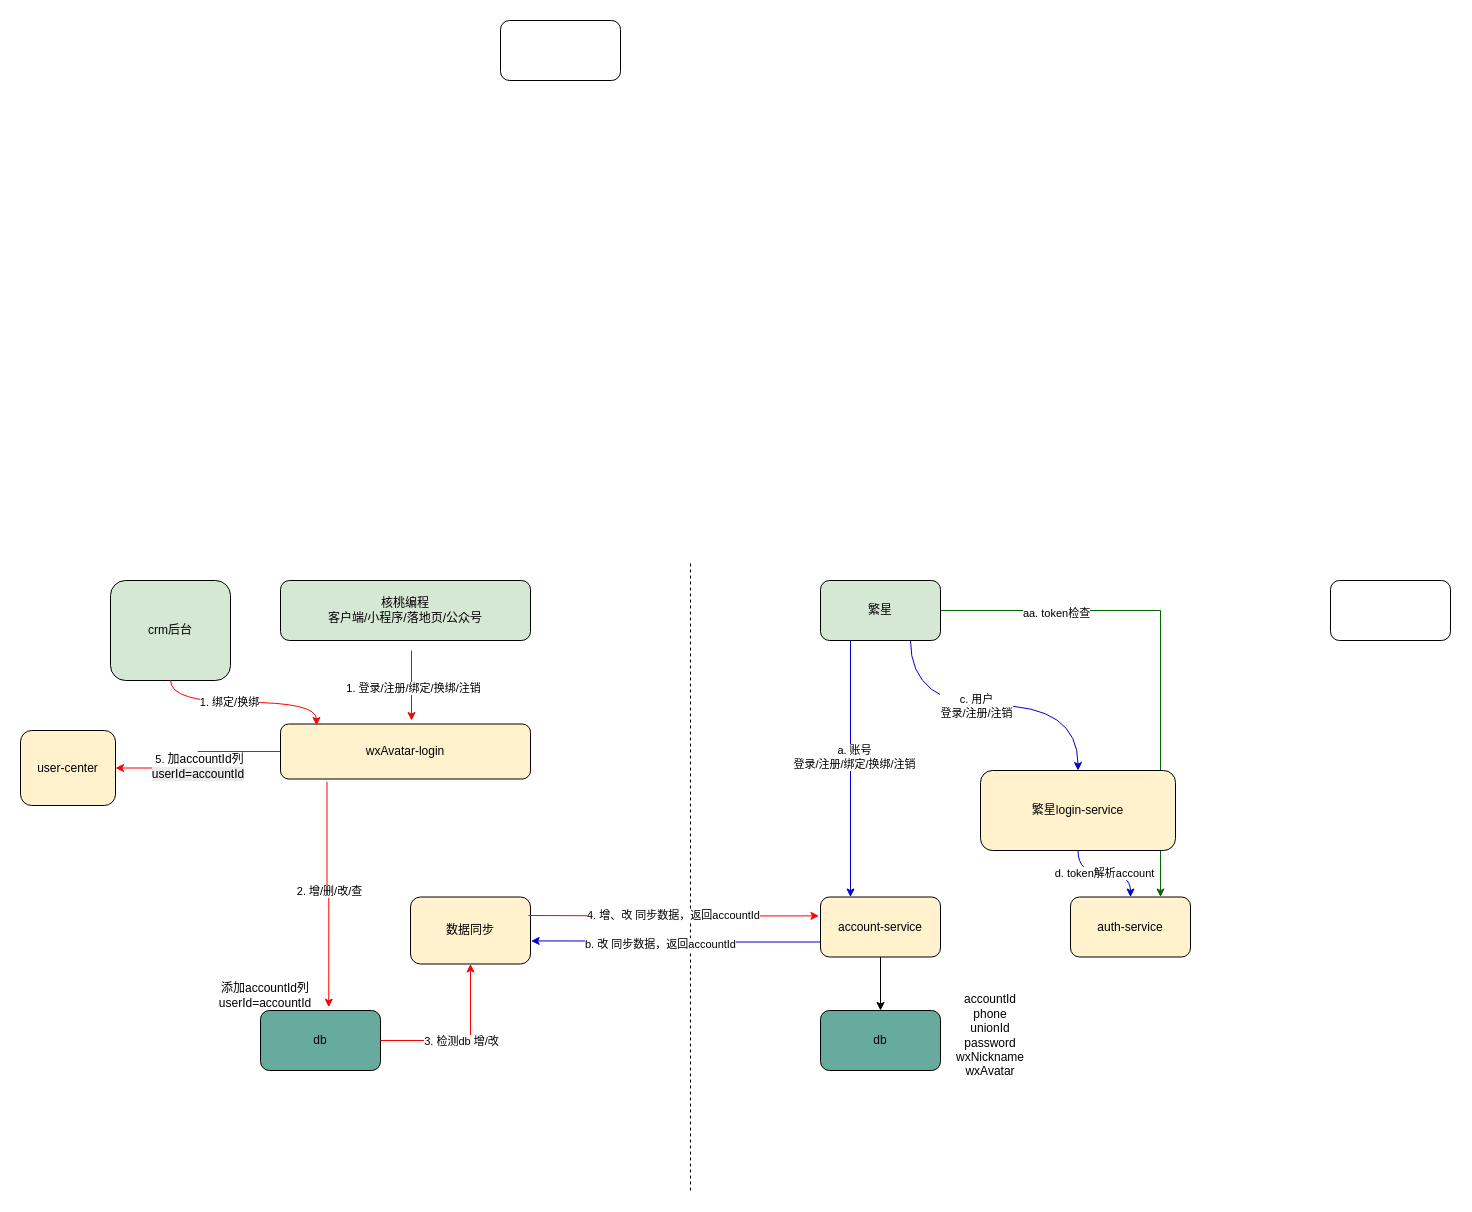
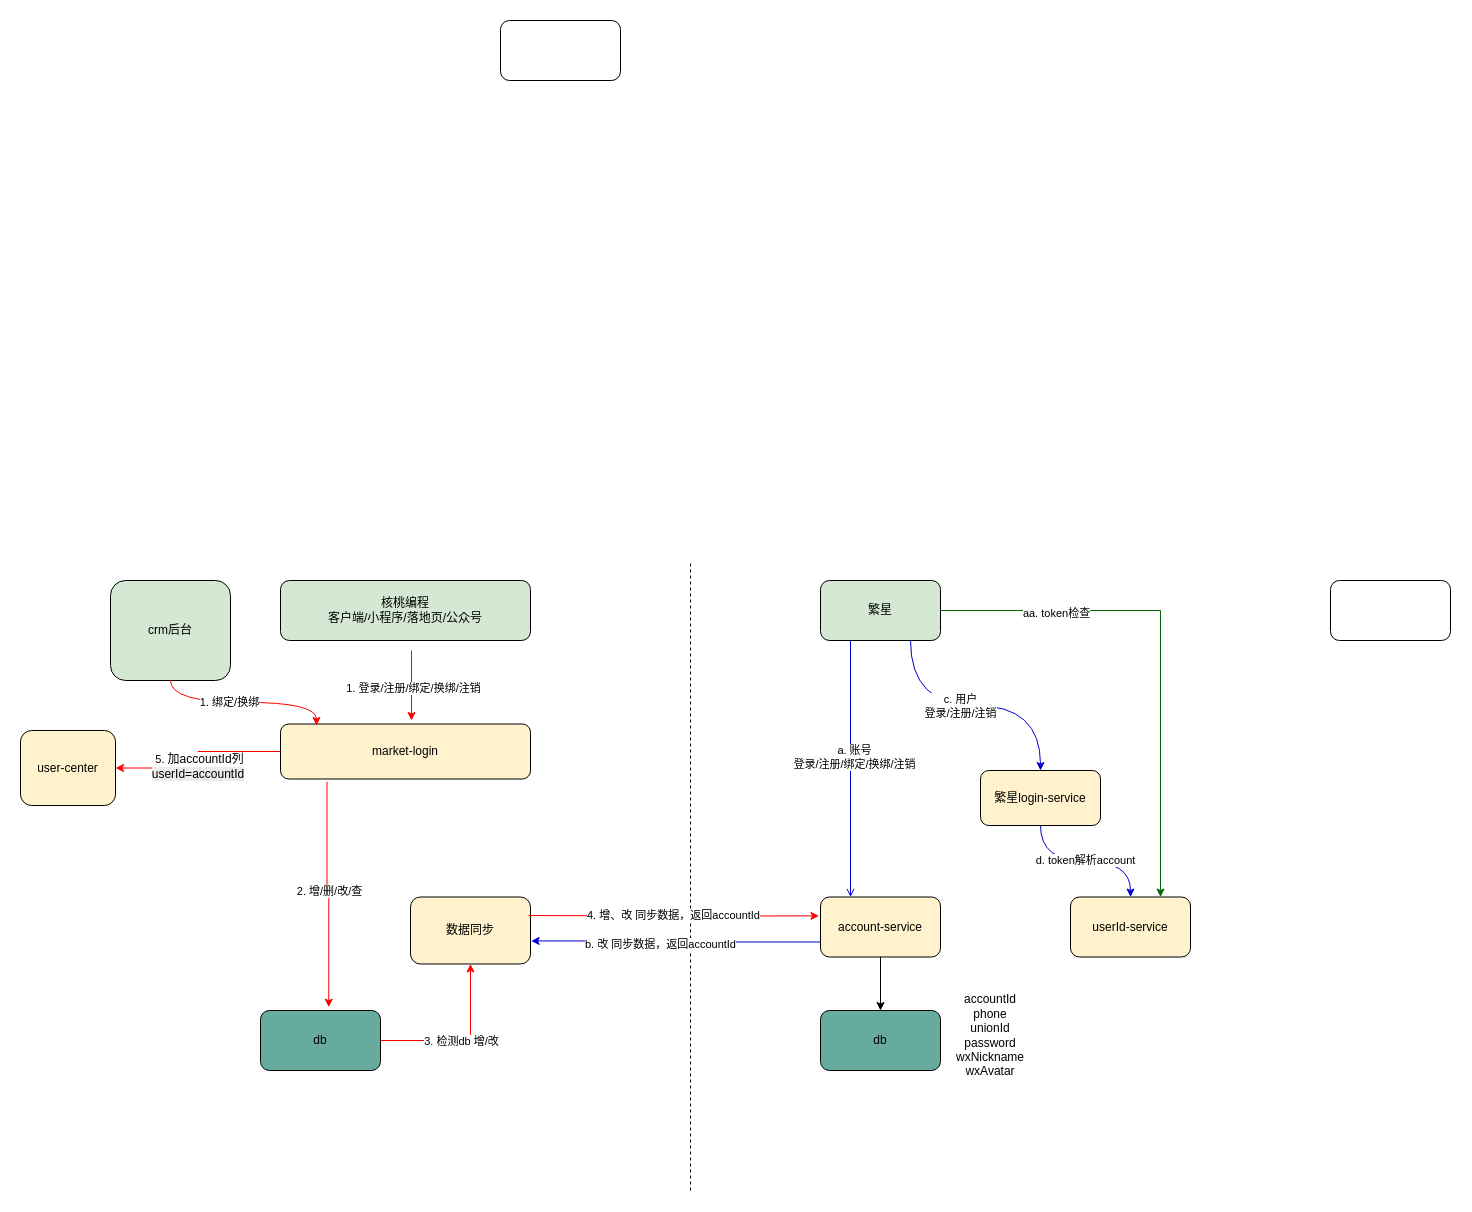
node "wxAvatar-login": label "wxAvatar-login" -> "market-login"
node "繁星login-service": size 195x80 -> 120x55
edge "繁星" -> "account-service": arrowhead classic -> open
node "auth-service": label "auth-service" -> "userId-service"
node "添加accountId列 userId=accountId": removed
